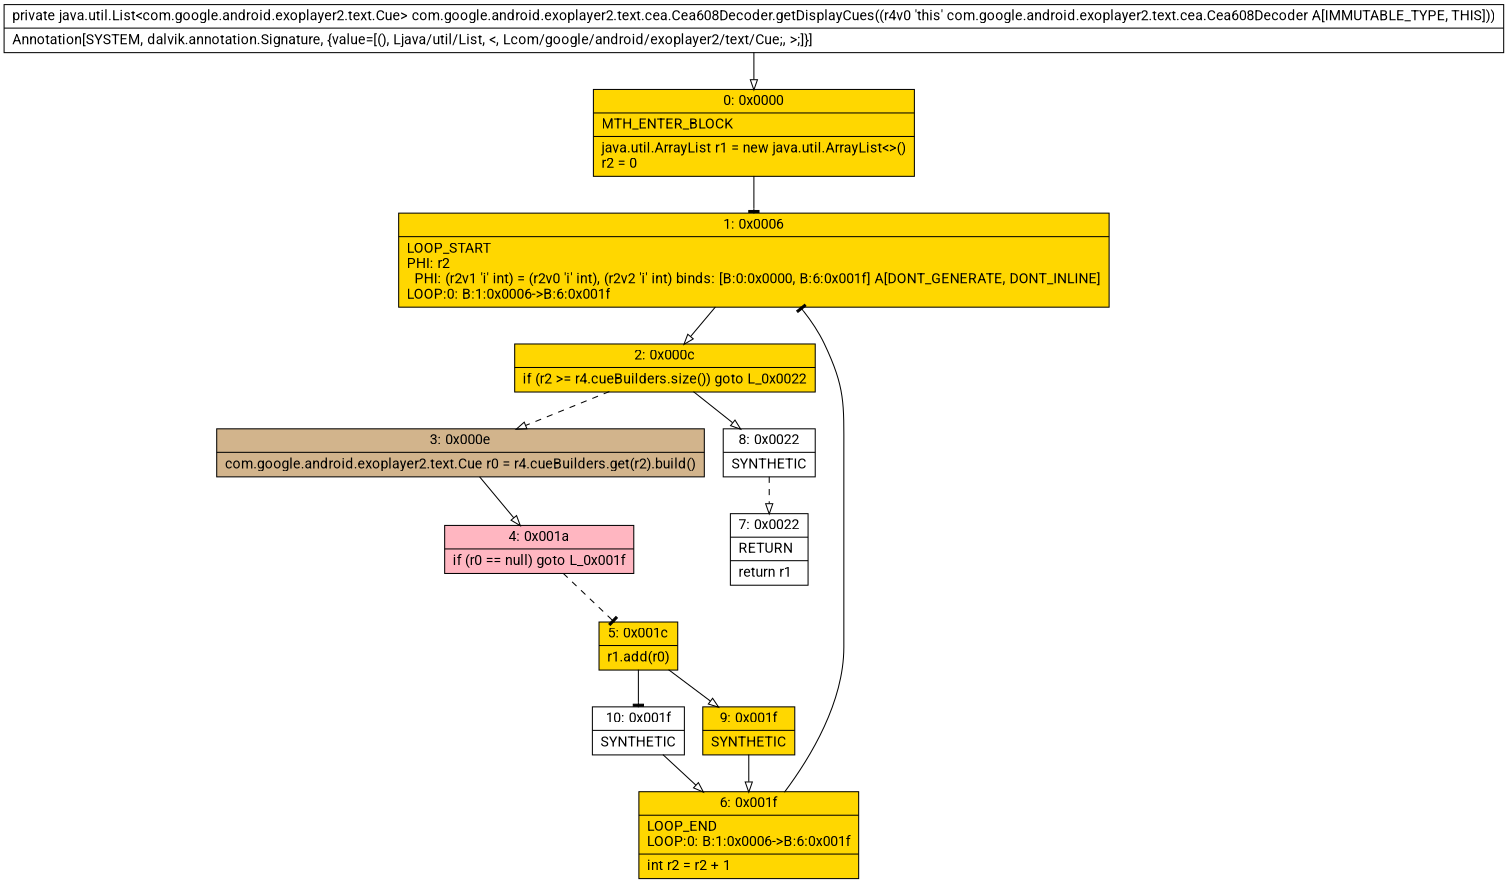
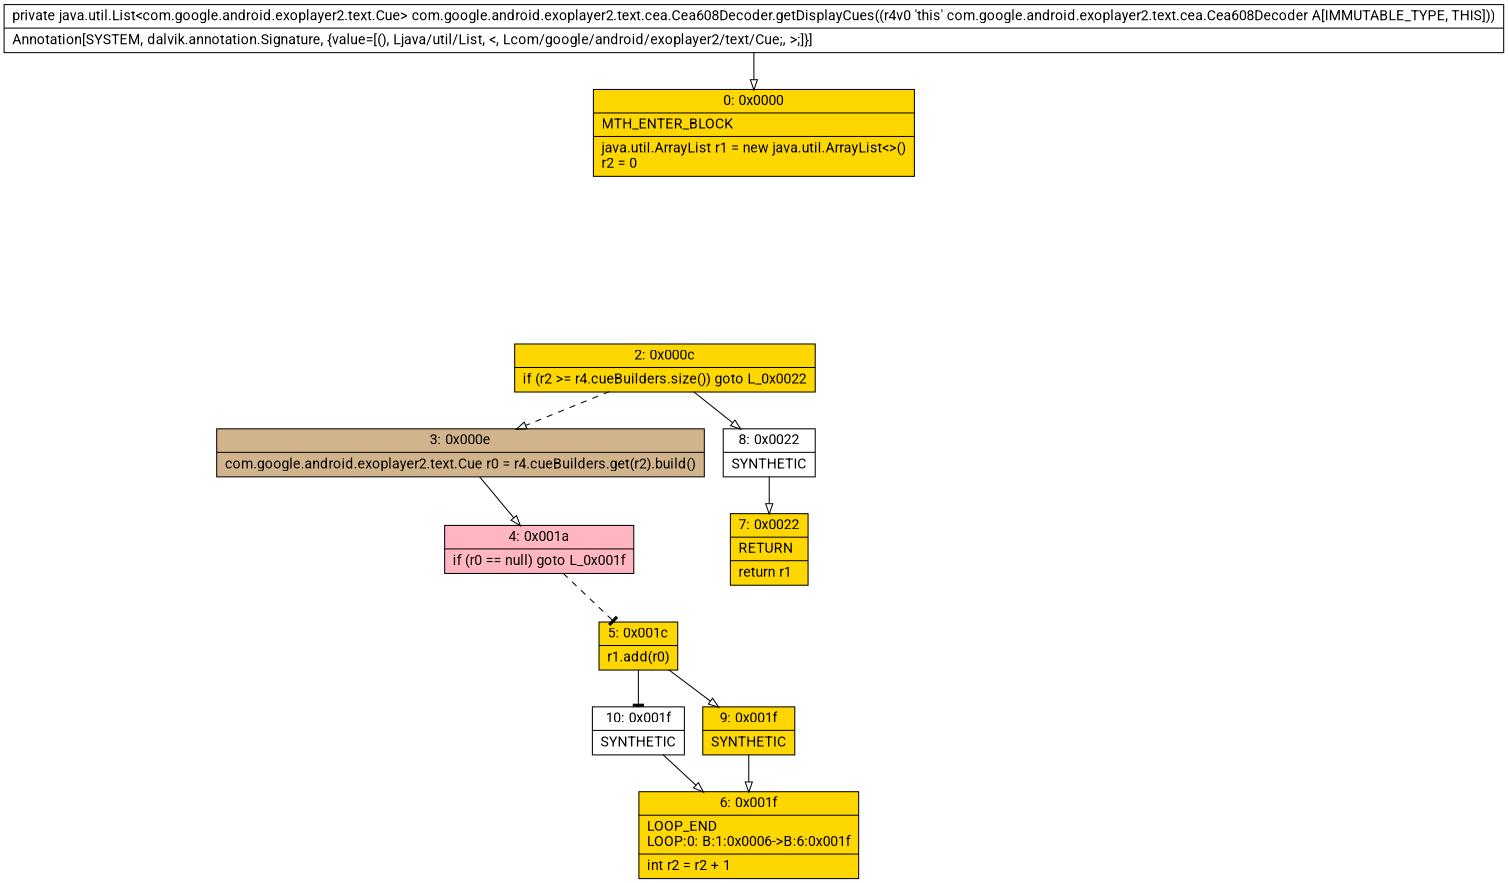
node "1: 0x0006": removed
edge "8: 0x0022" -> "7: 0x0022": style dashed -> solid
node "7: 0x0022": fillcolor white -> gold
